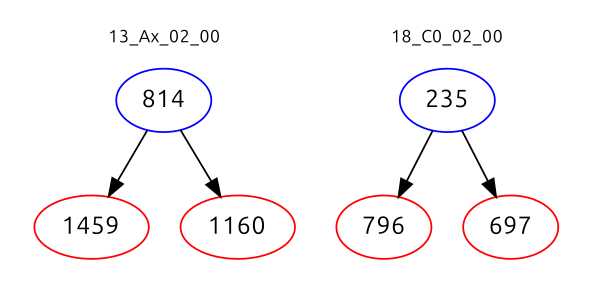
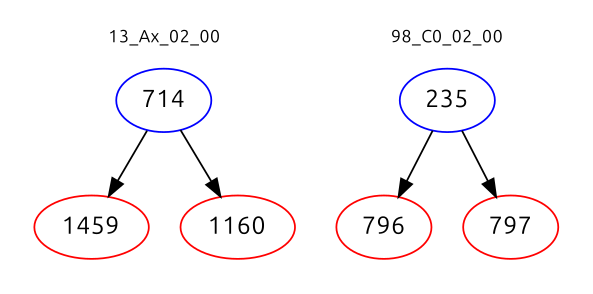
cluster "18_C0_02_00": label "18_C0_02_00" -> "98_C0_02_00"
node "814": label "814" -> "714"
node "697": label "697" -> "797"
